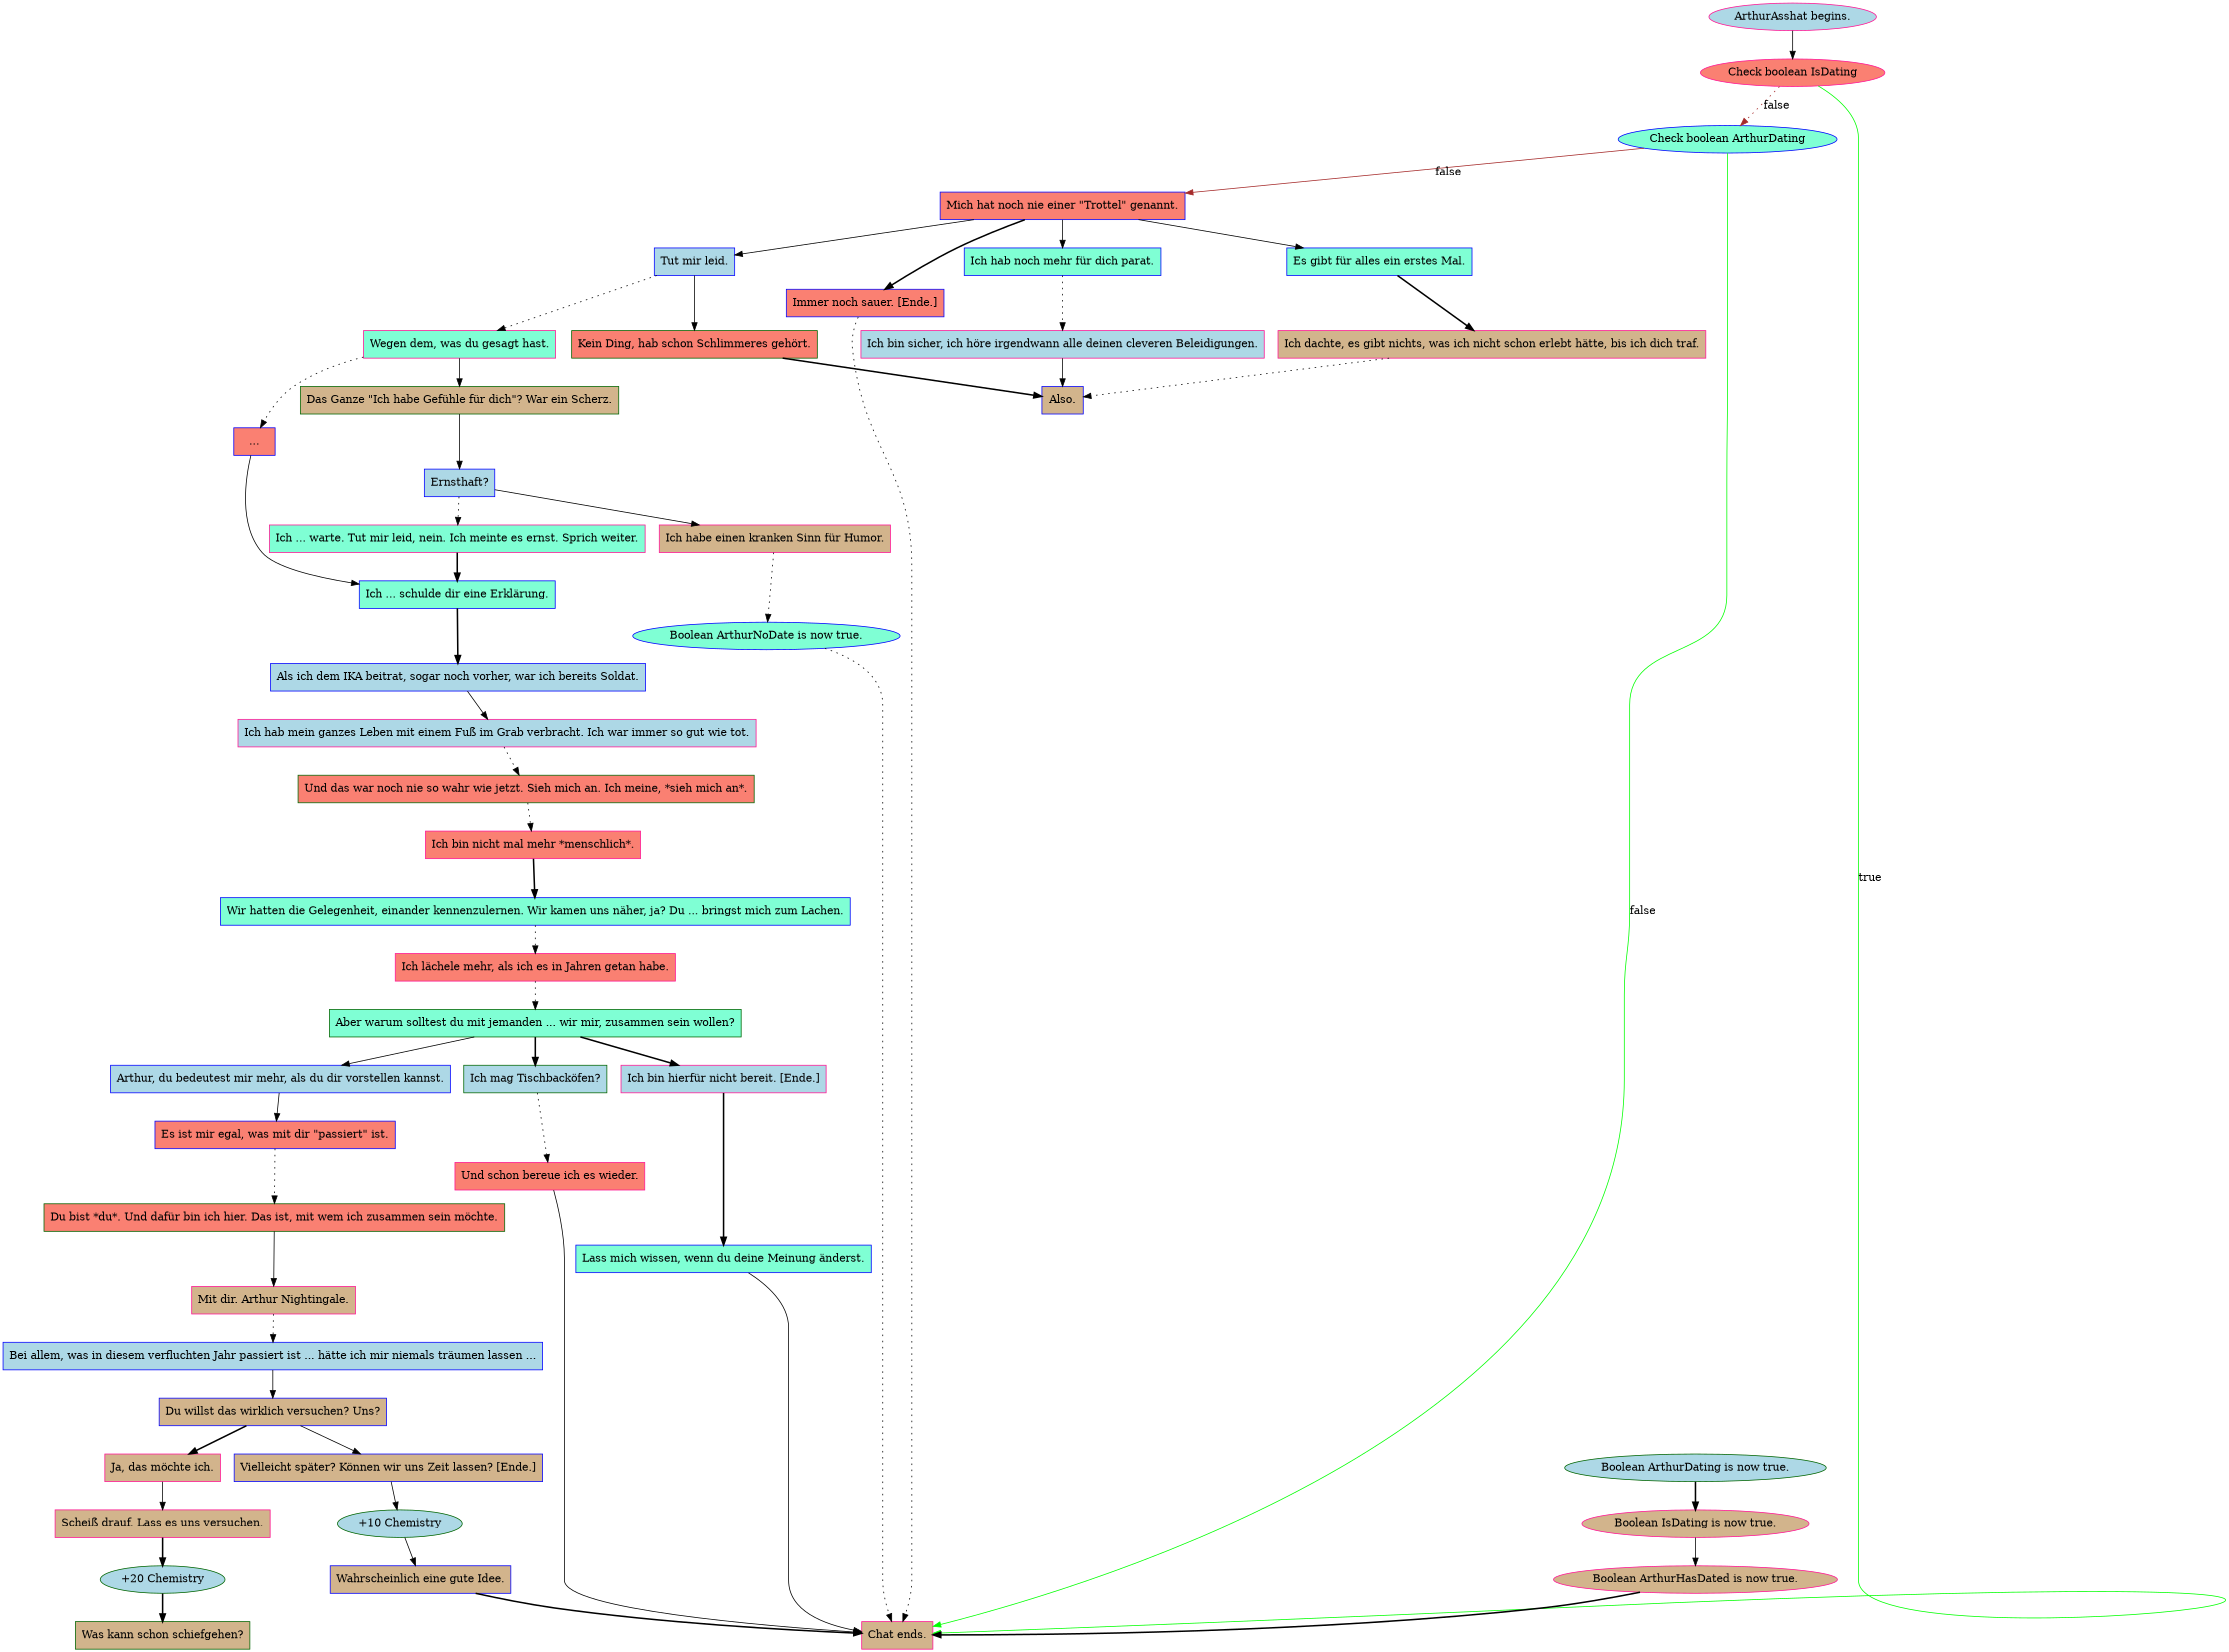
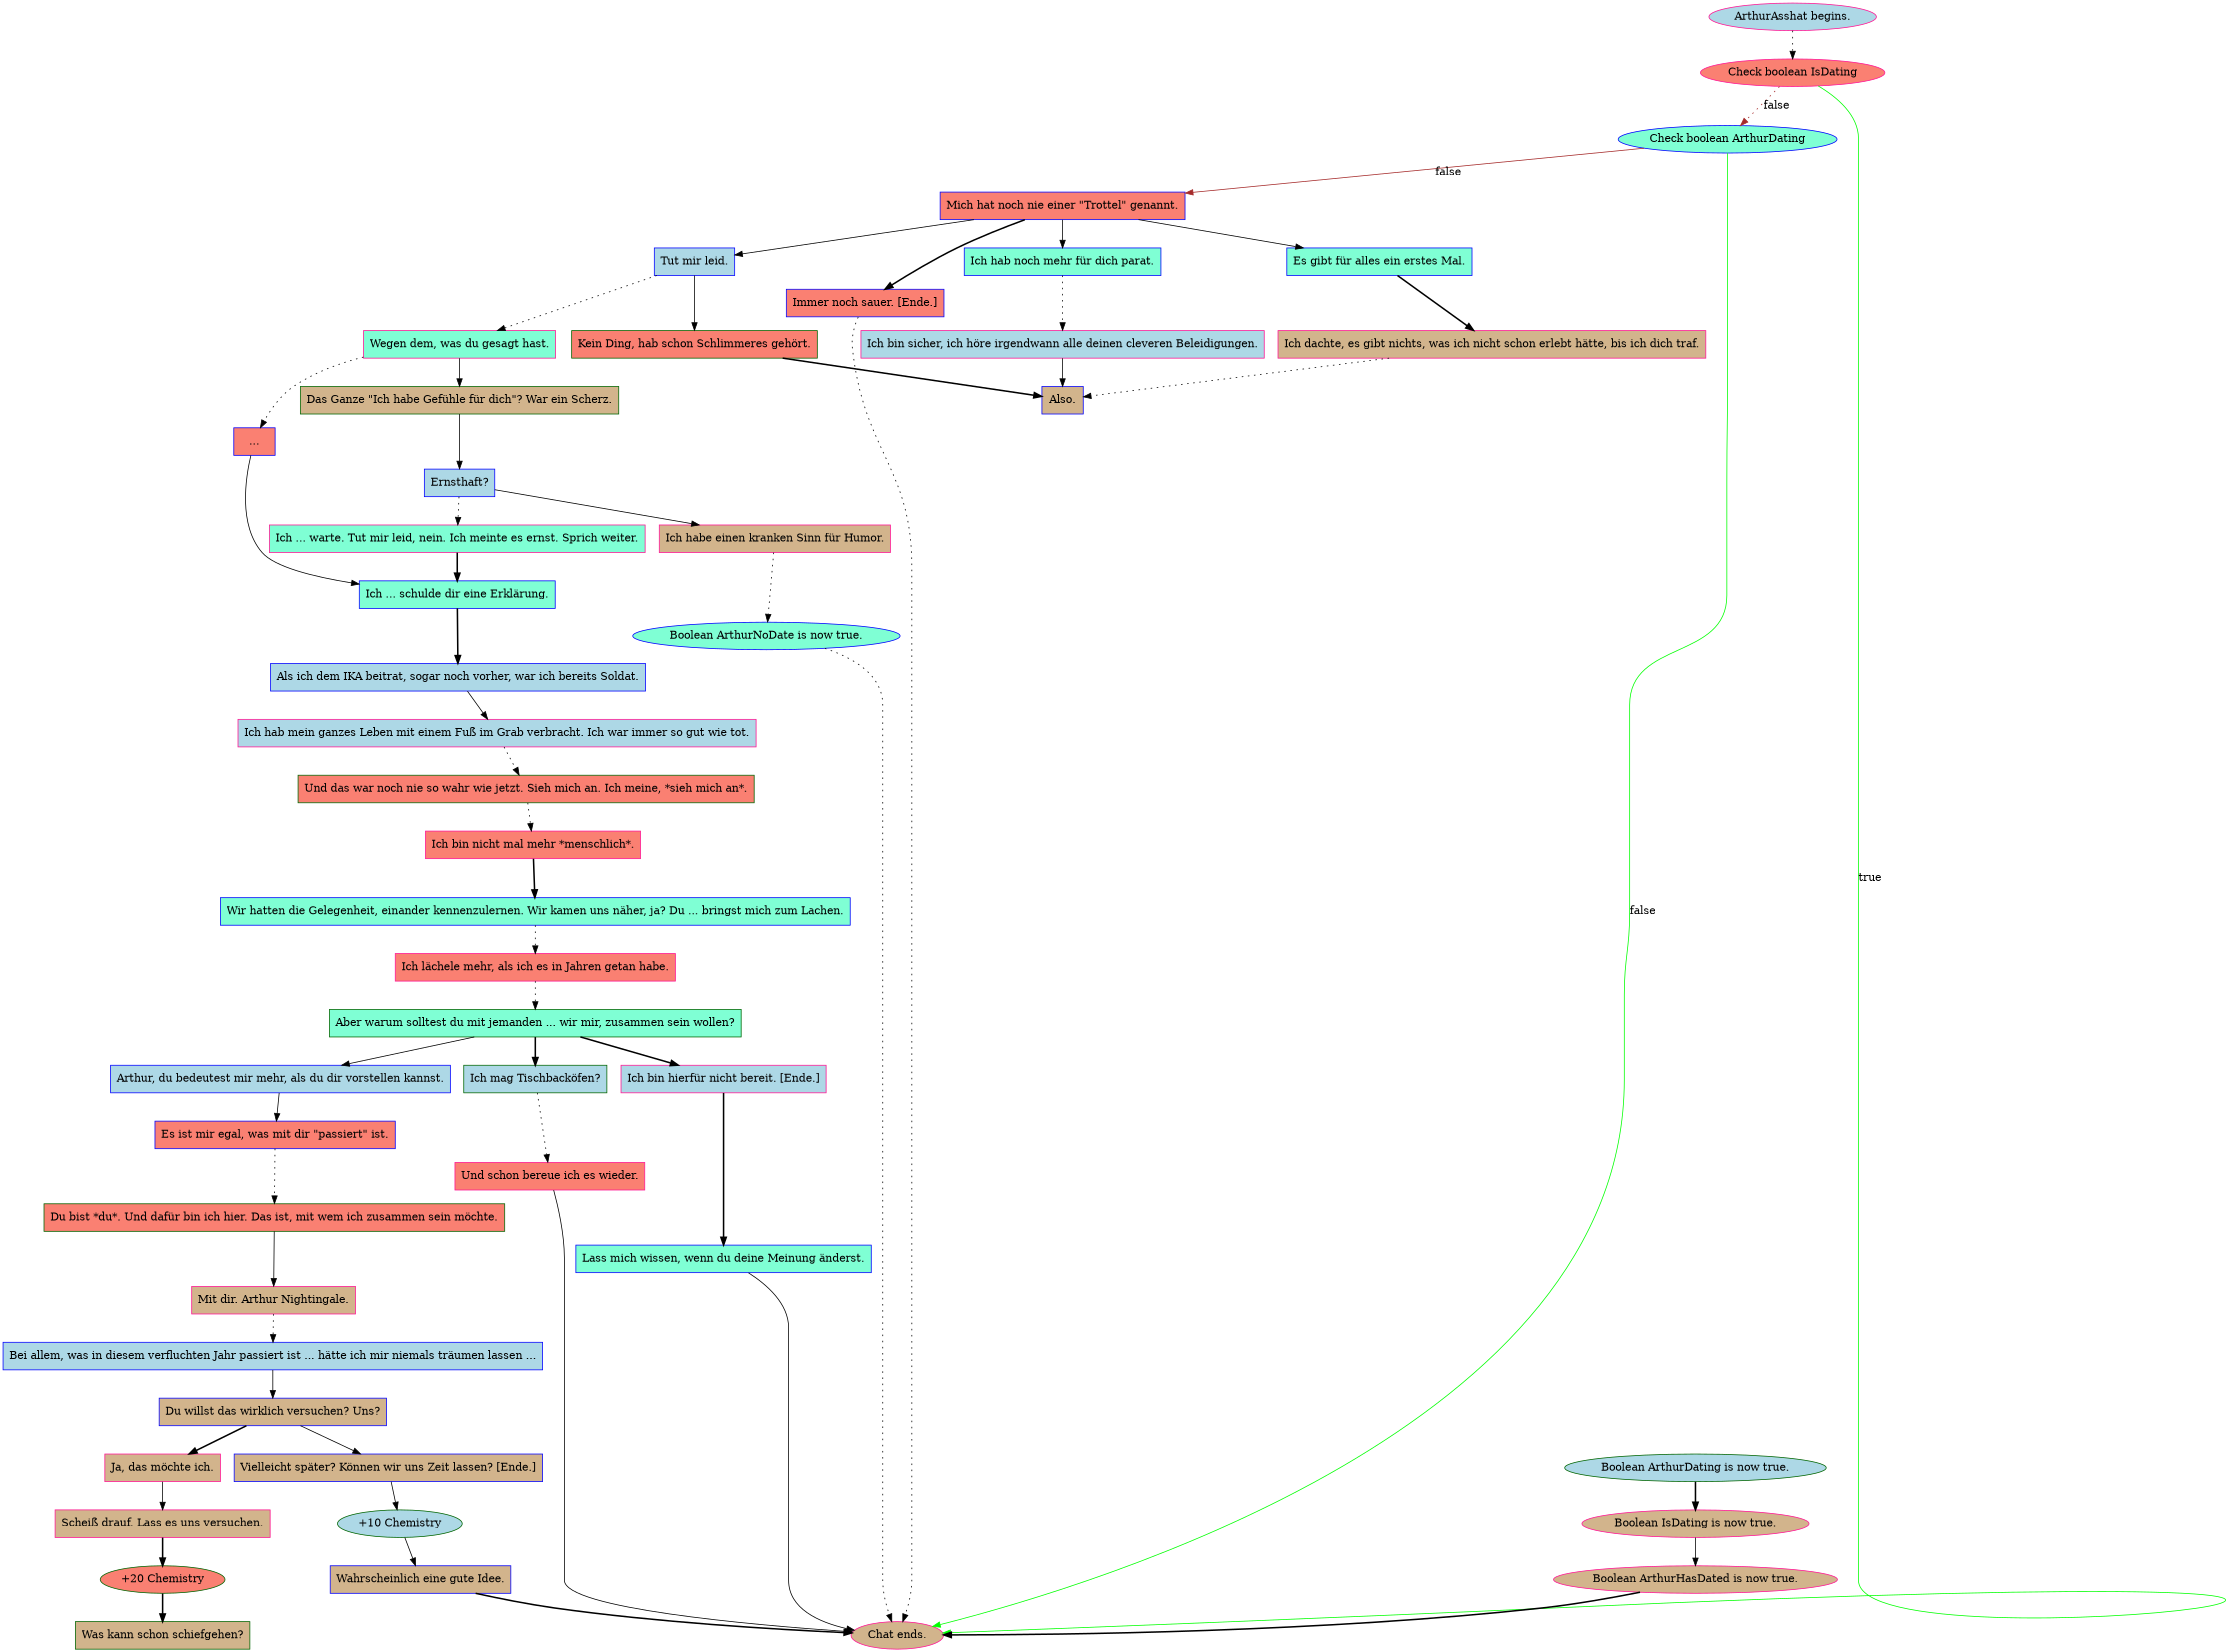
edge "ArthurAsshat begins." -> "Check boolean IsDating": style solid -> dotted
node "+20 Chemistry": fillcolor lightblue -> salmon
node "Chat ends.": shape box -> ellipse
